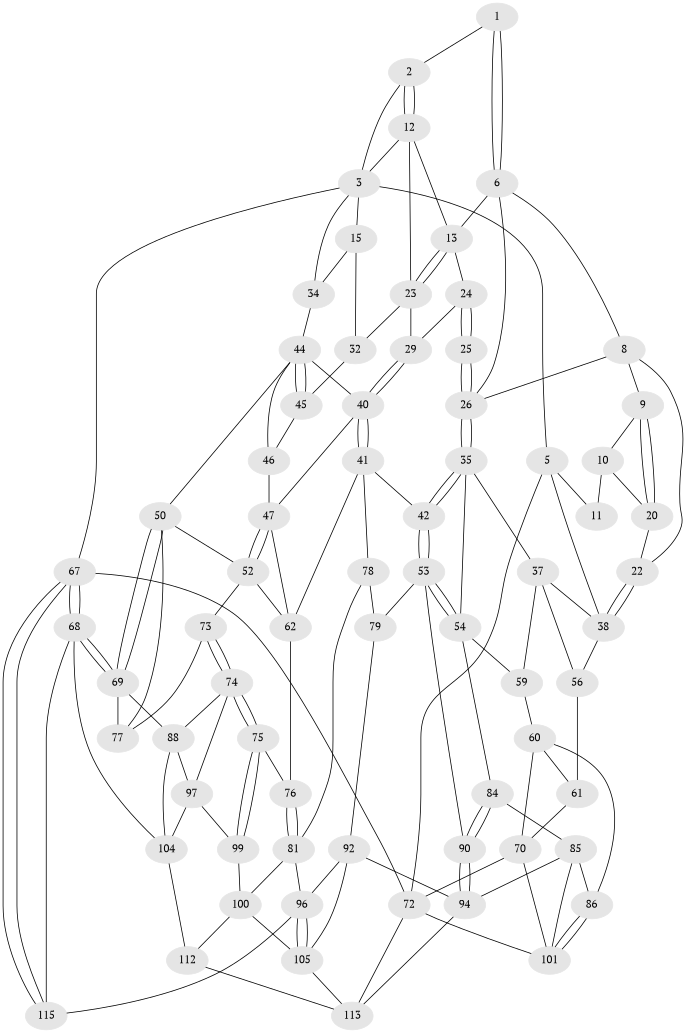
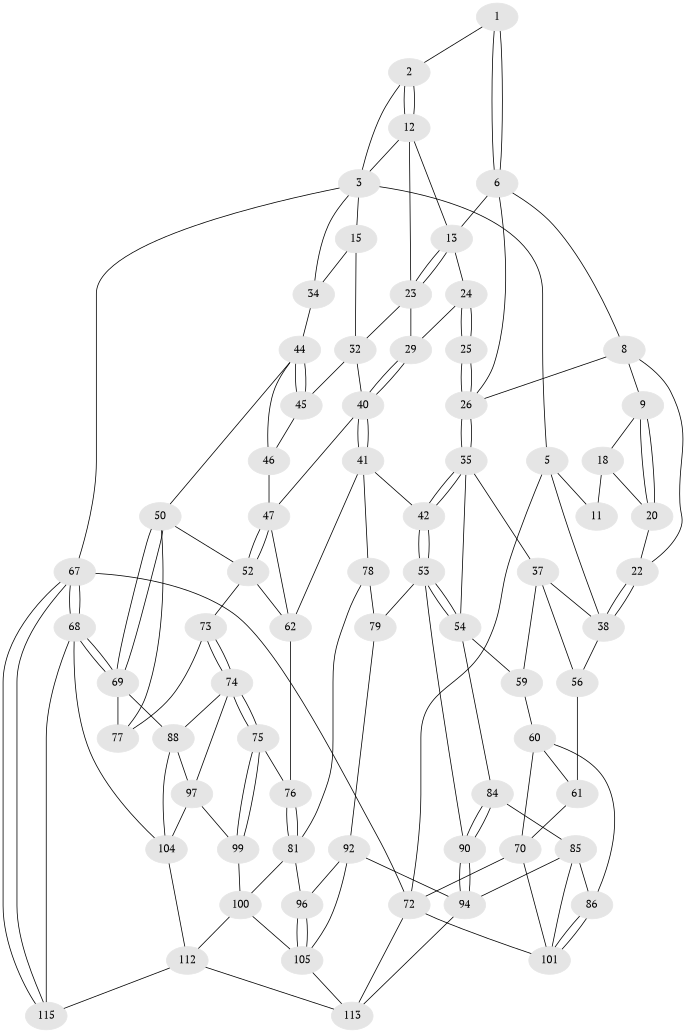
edge "44" -- "40": now "32" -- "40"
node "10": label "10" -> "18"
edge "96" -- "115": now "112" -- "115"
